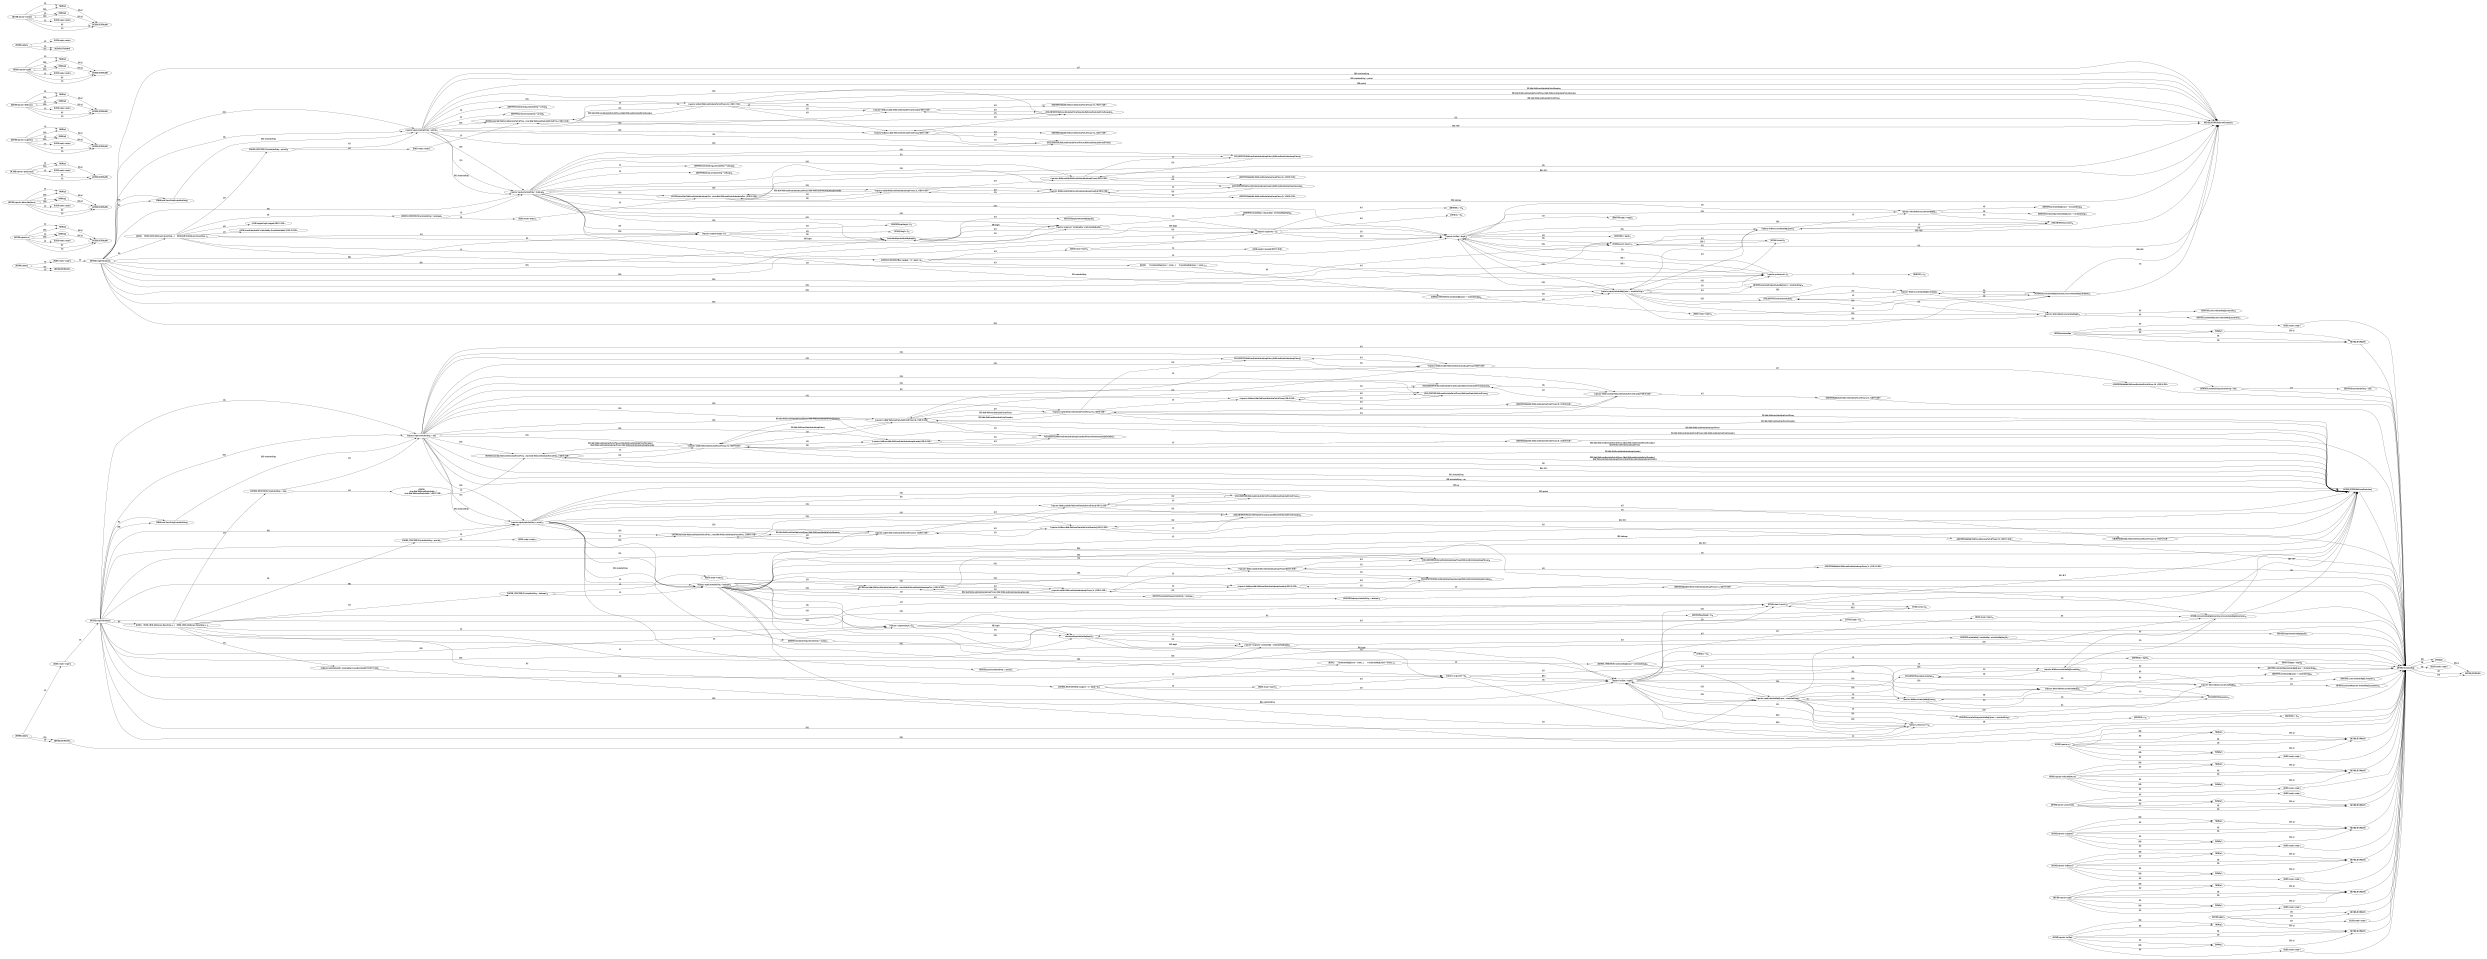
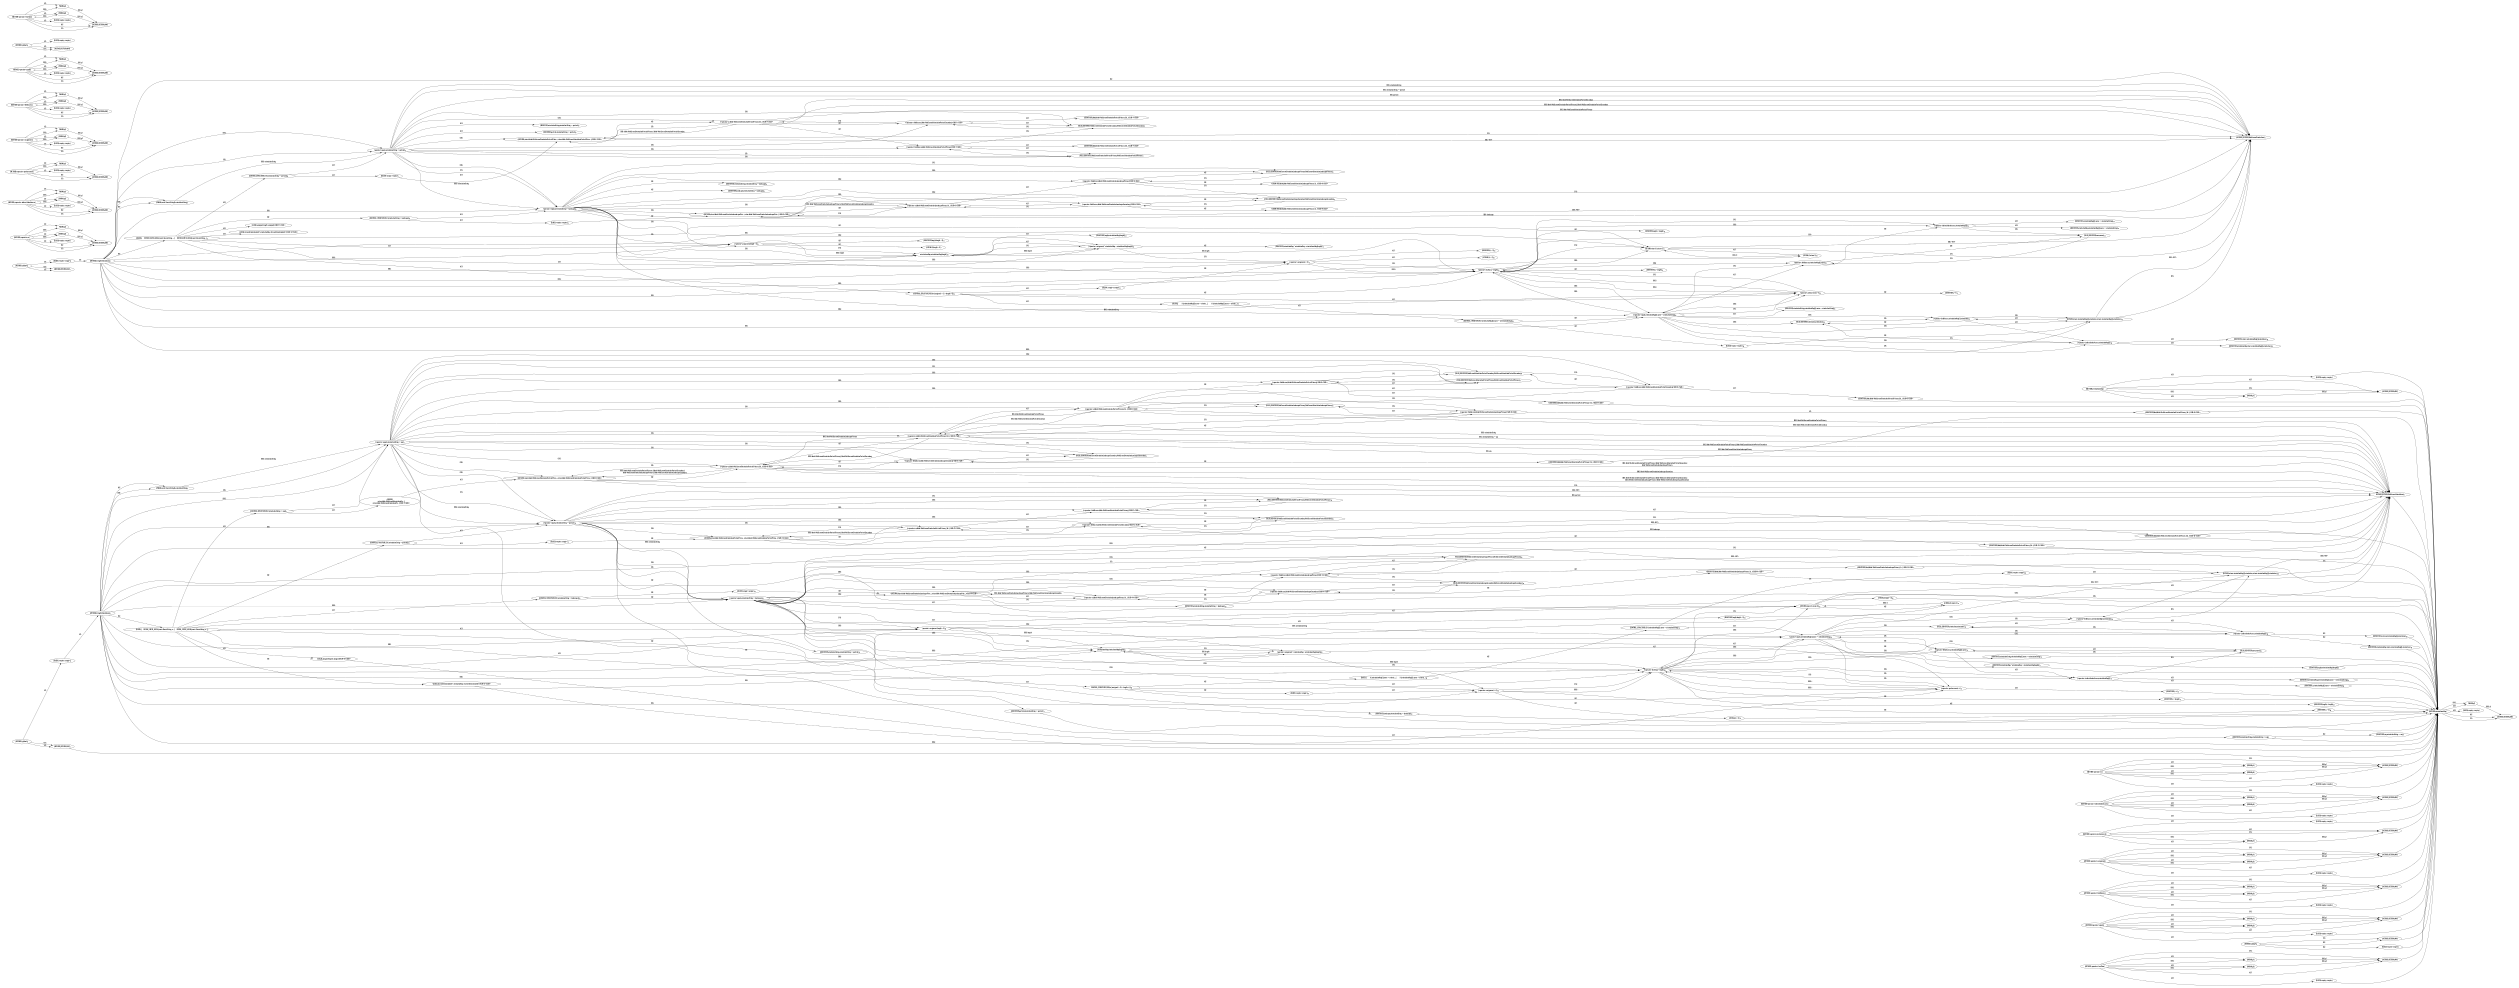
node "<(LOCAL,unsigned i: unsigned)<SUB>13</SUB>>": removed
node "<(LOCAL,unsigned length: unsigned)<SUB>16</SUB>>": added
